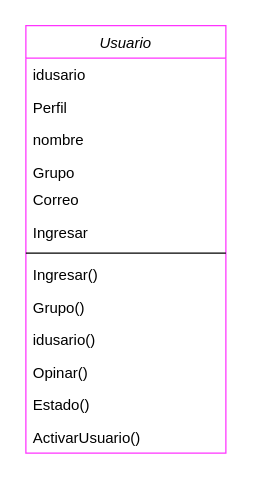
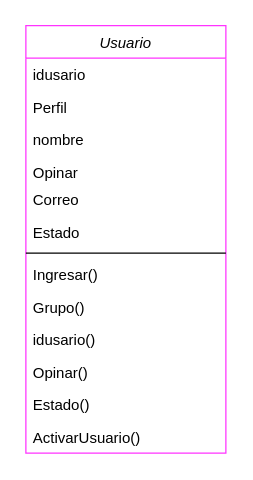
node "Grupo": label "Grupo" -> "Opinar"
node "Ingresar": label "Ingresar" -> "Estado"
